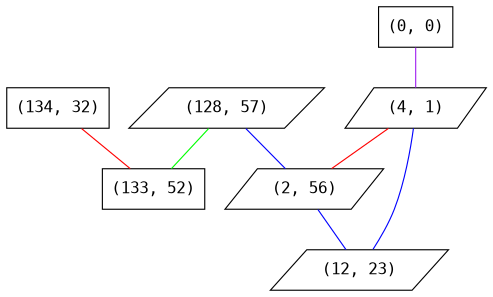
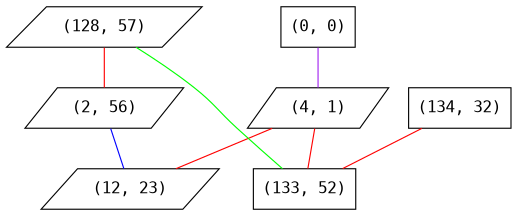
edge "(4, 1)" -- "(2, 56)": now "(4, 1)" -- "(133, 52)"
edge "(128, 57)" -- "(2, 56)": color blue -> red
edge "(4, 1)" -- "(12, 23)": color blue -> red
